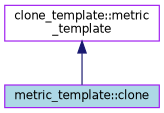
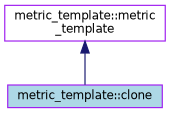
node "clone_template::metric _template": label "clone_template::metric _template" -> "metric_template::metric _template"
